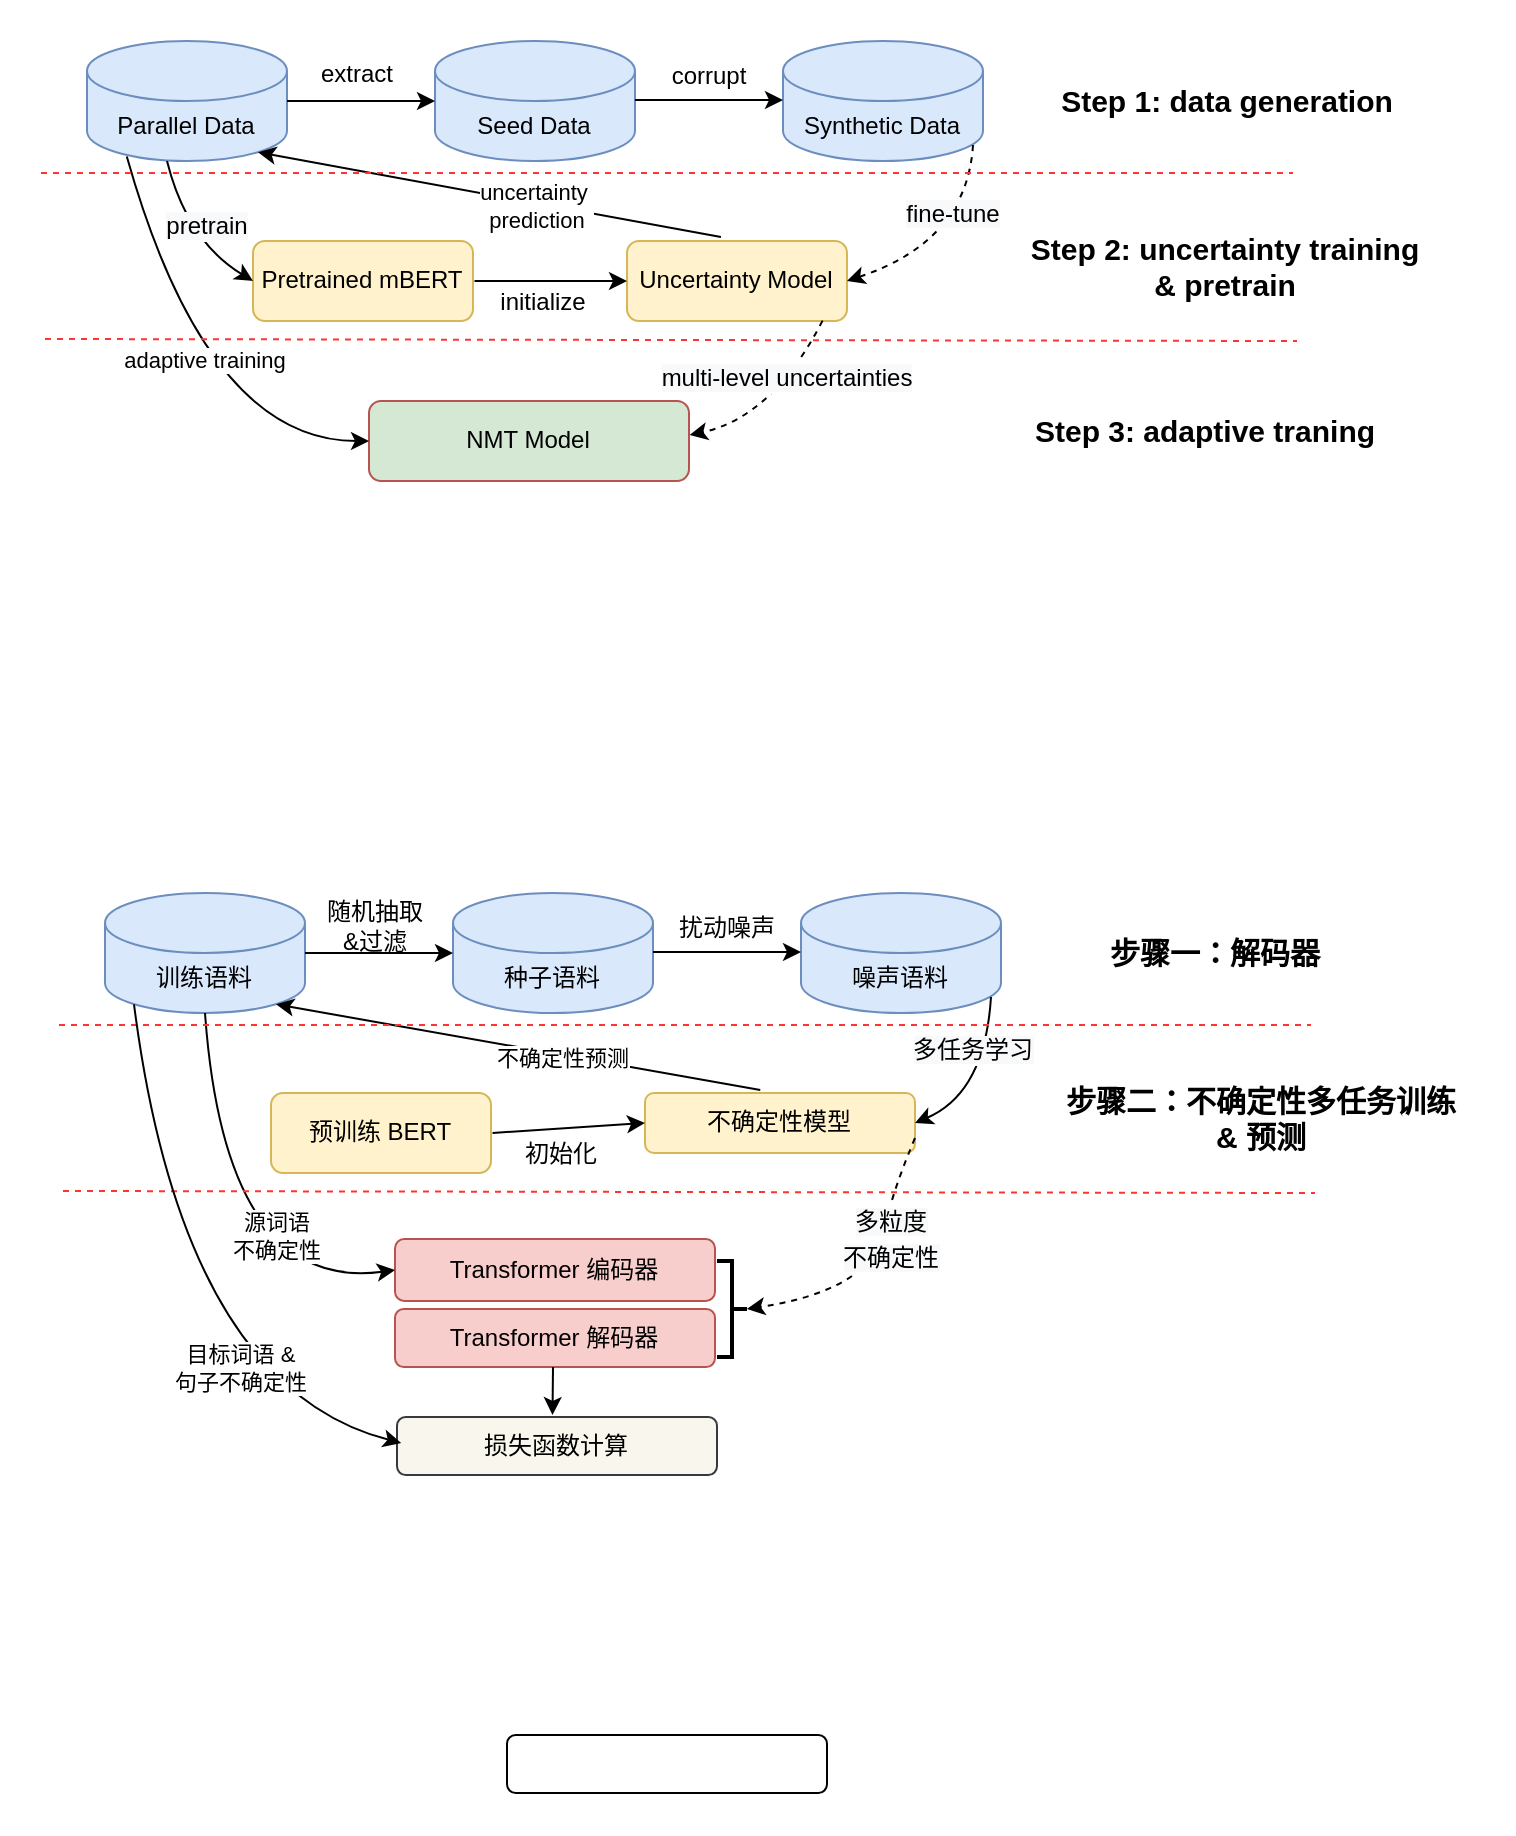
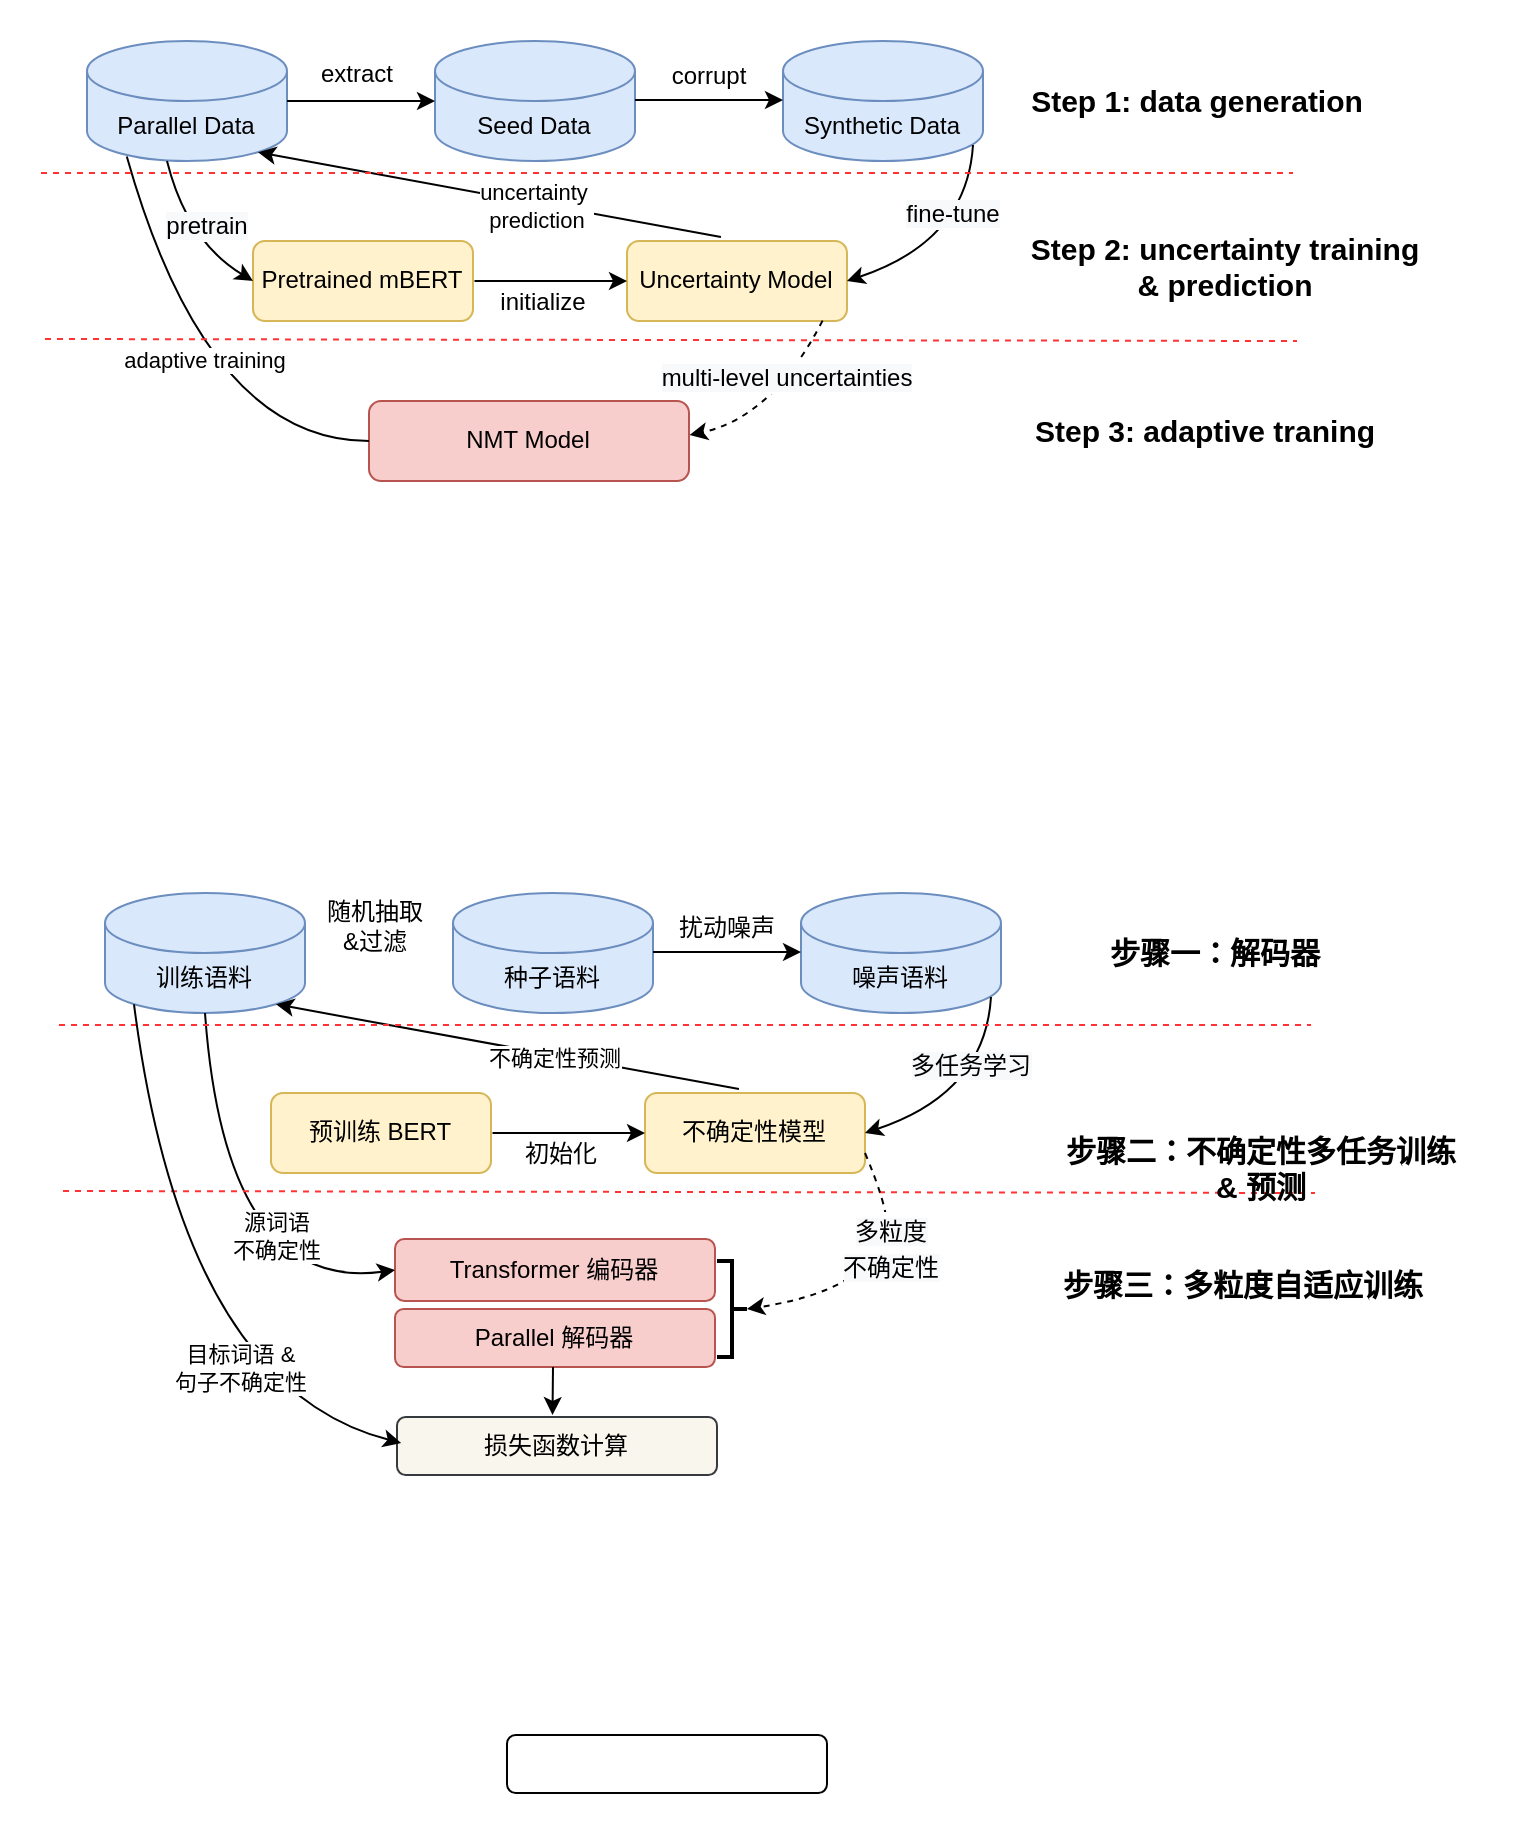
node "Step 1: data generation": moved (1227, 101) -> (1197, 101)
edge "Synthetic Data" -> "Uncertainty Model": style dashed -> solid
node "Step 2: uncertainty training & pretrain": label "Step 2: uncertainty training & pretrain" -> "Step 2: uncertainty training & prediction"
edge "Parallel Data" -> "NMT Model": arrowhead classic -> none
node "NMT Model": fillcolor #d5e8d4 -> #f8cecc
edge "训练语料" -> "种子语料": removed
node "步骤二：不确定性多任务训练 & 预测": moved (1260, 1119) -> (1260, 1169)
node "不确定性模型": size 270x60 -> 220x80
node "步骤三：多粒度自适应训练": added
node "Transformer 解码器": label "Transformer 解码器" -> "Parallel 解码器"
